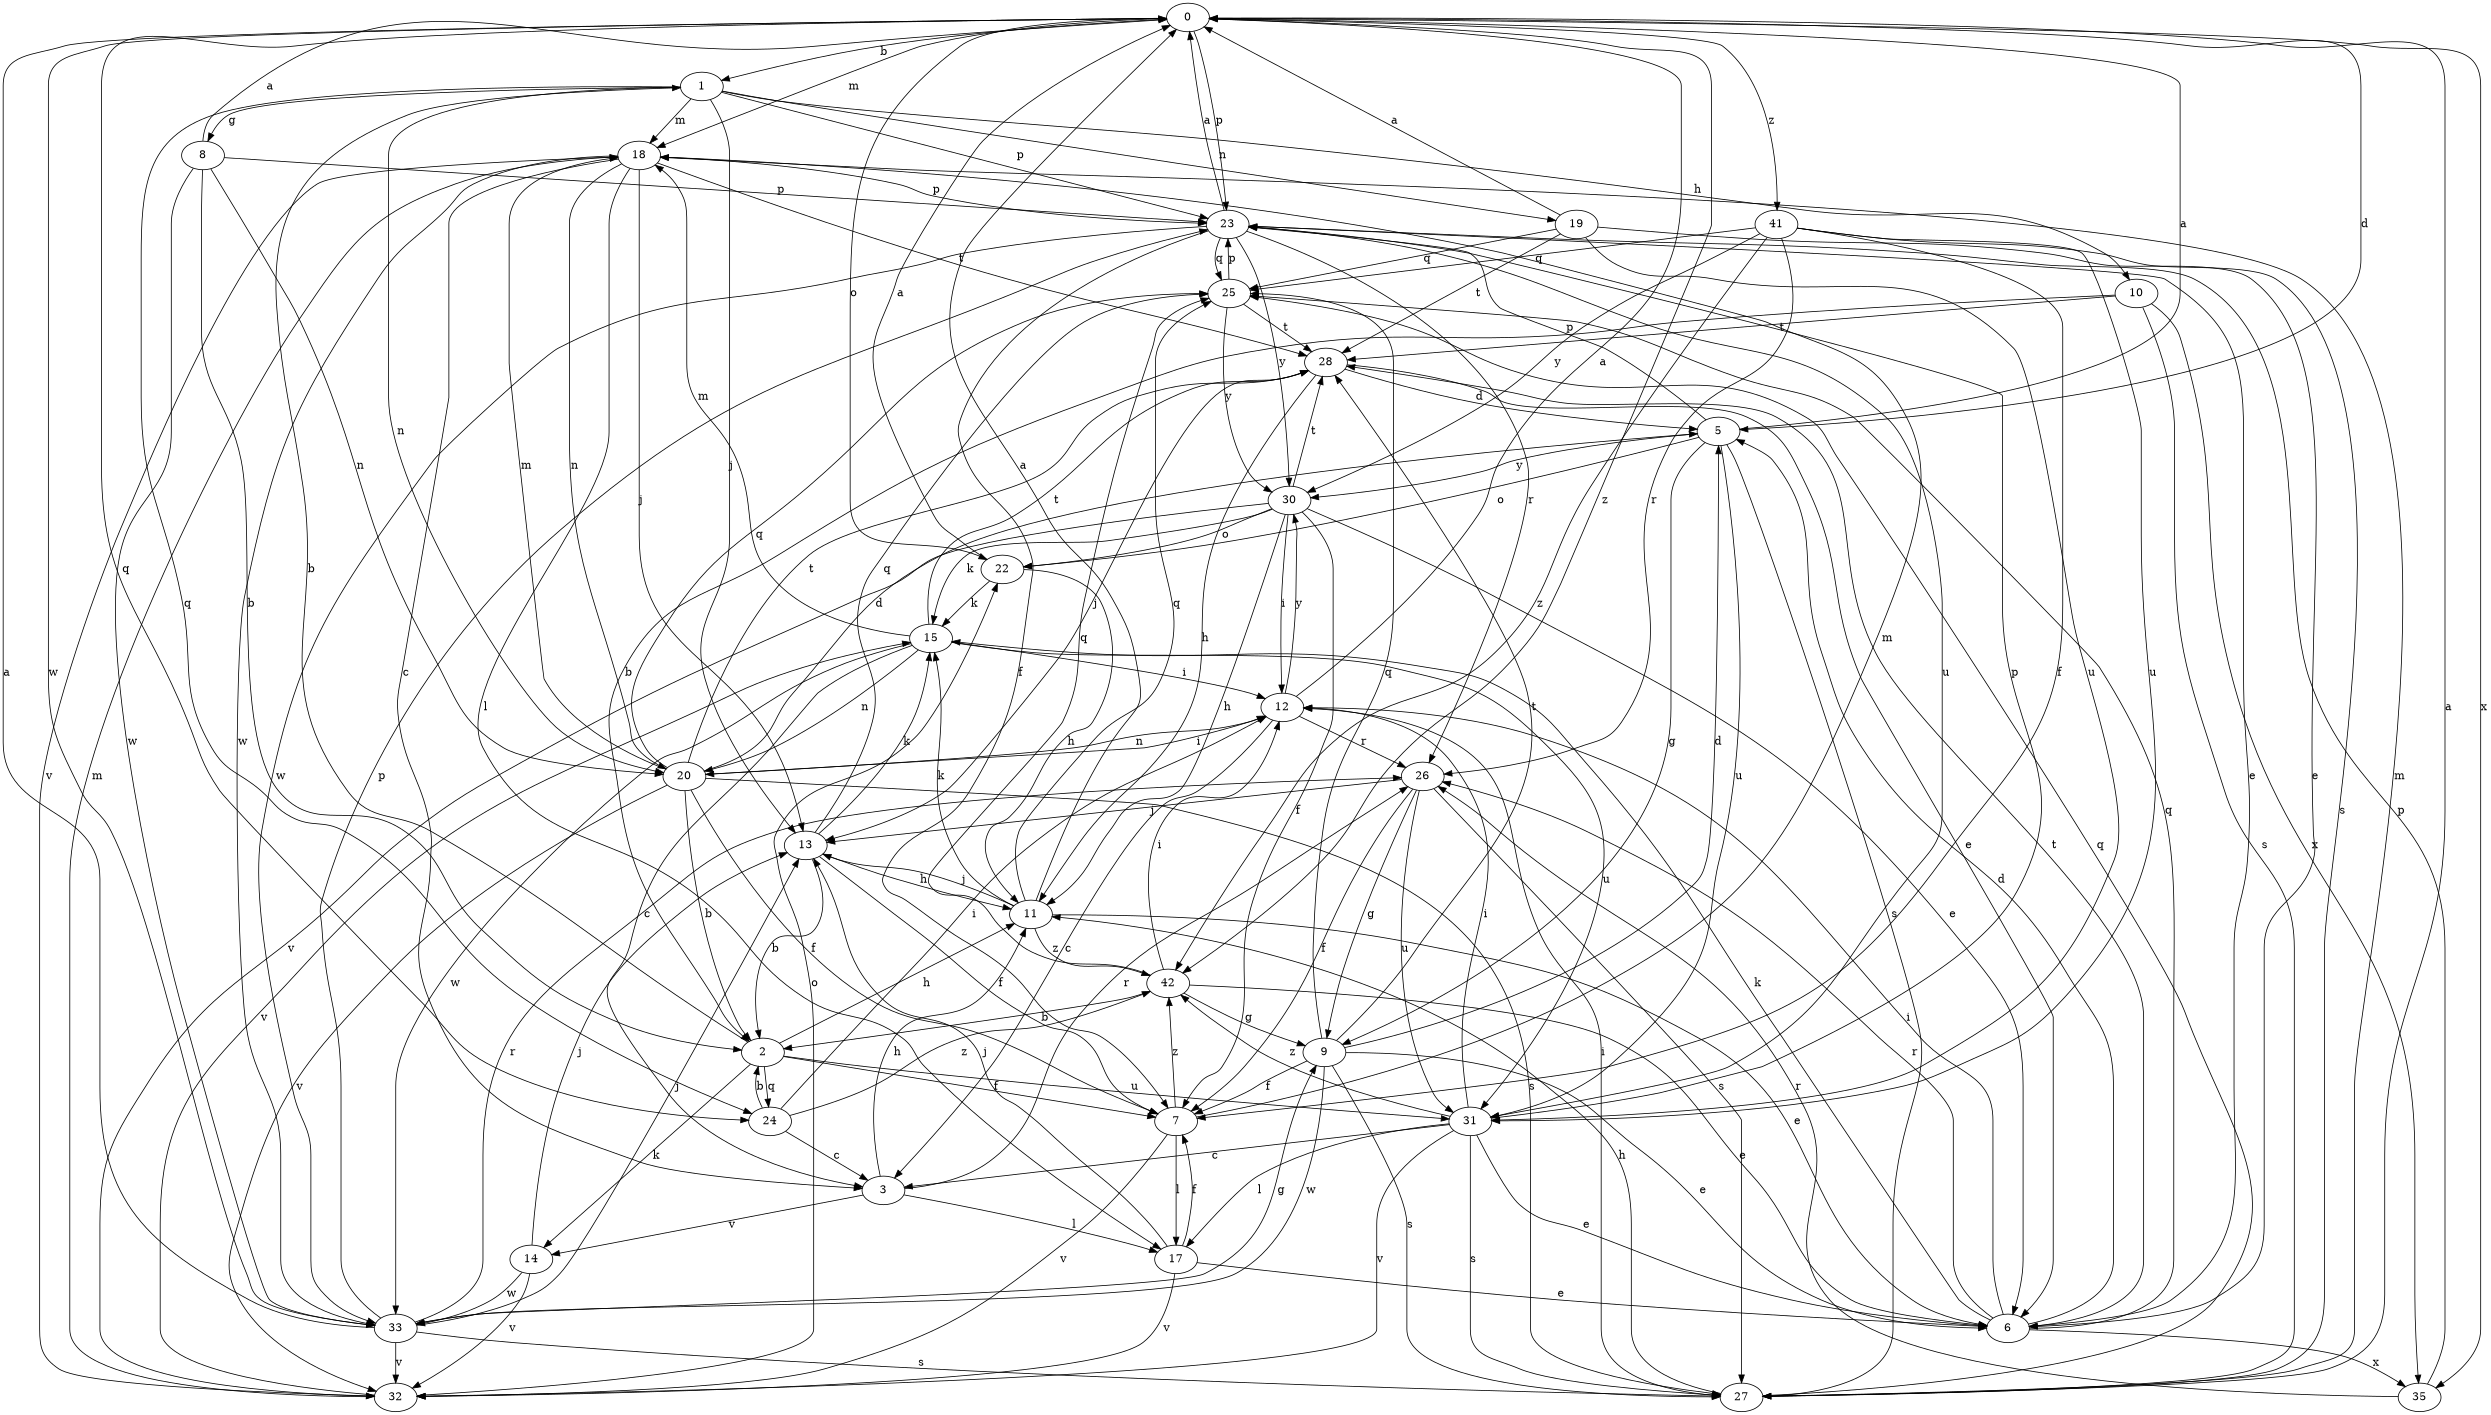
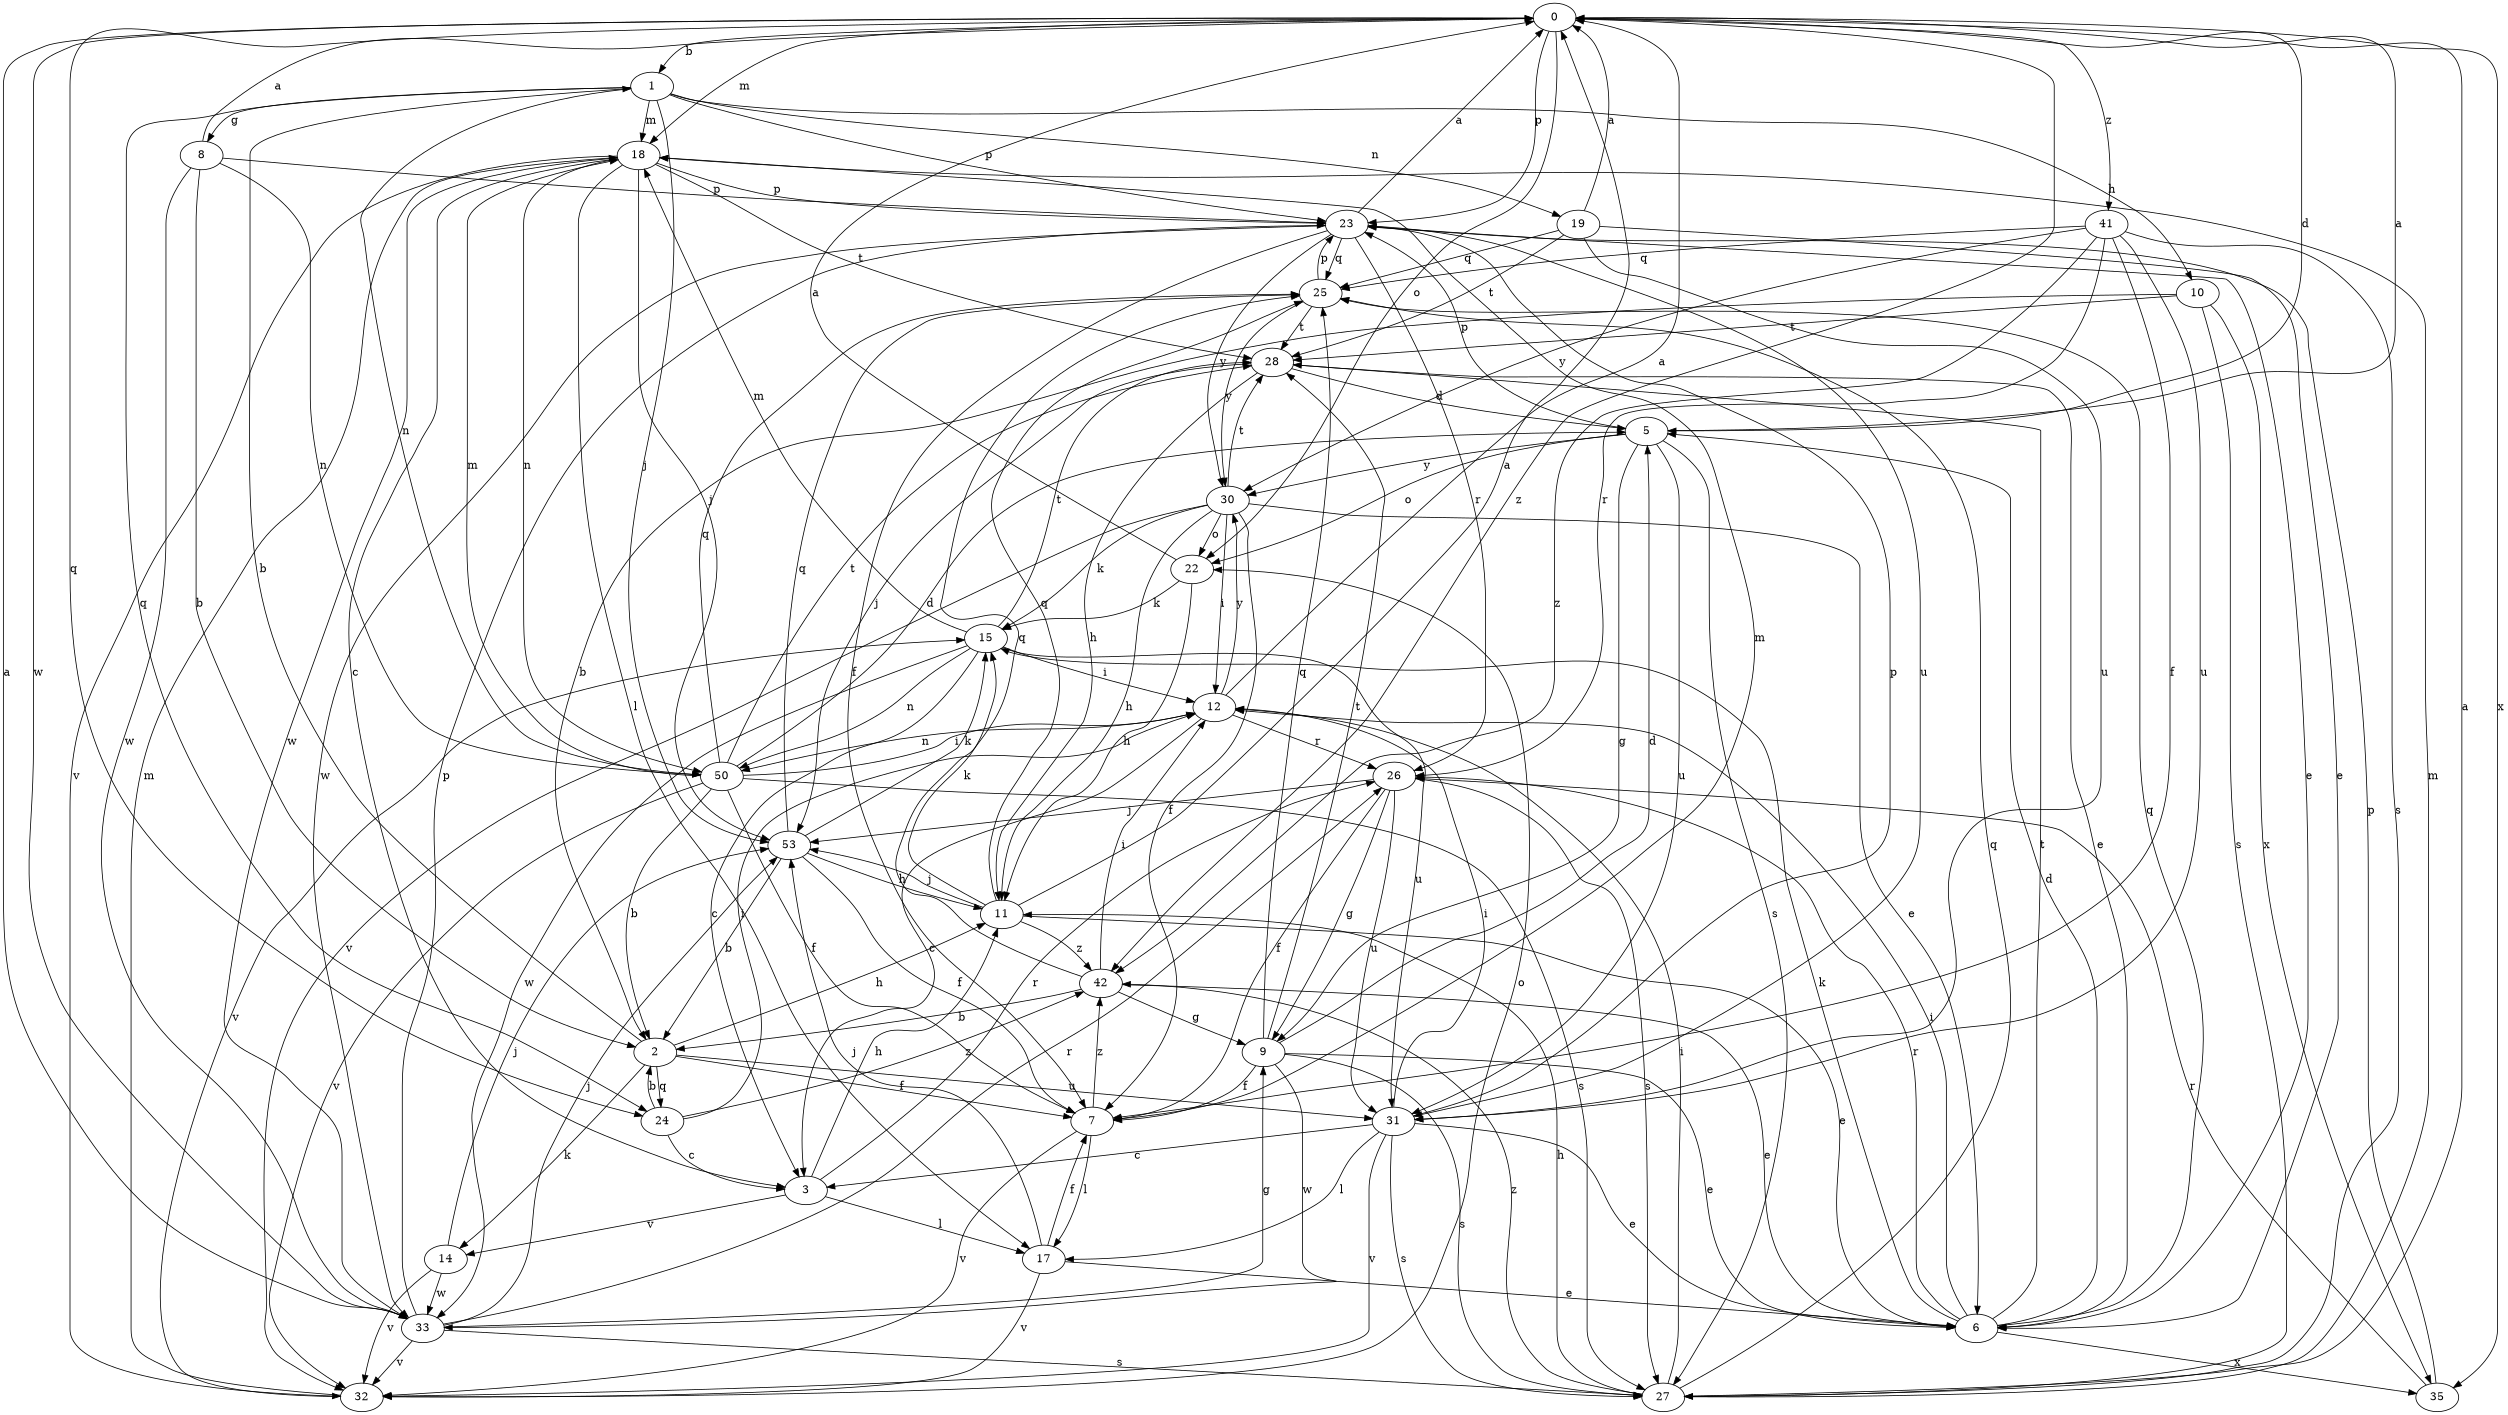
node "20": label "20" -> "50"
node "13": label "13" -> "53"
edge "31" -> "42": now "27" -> "42"
